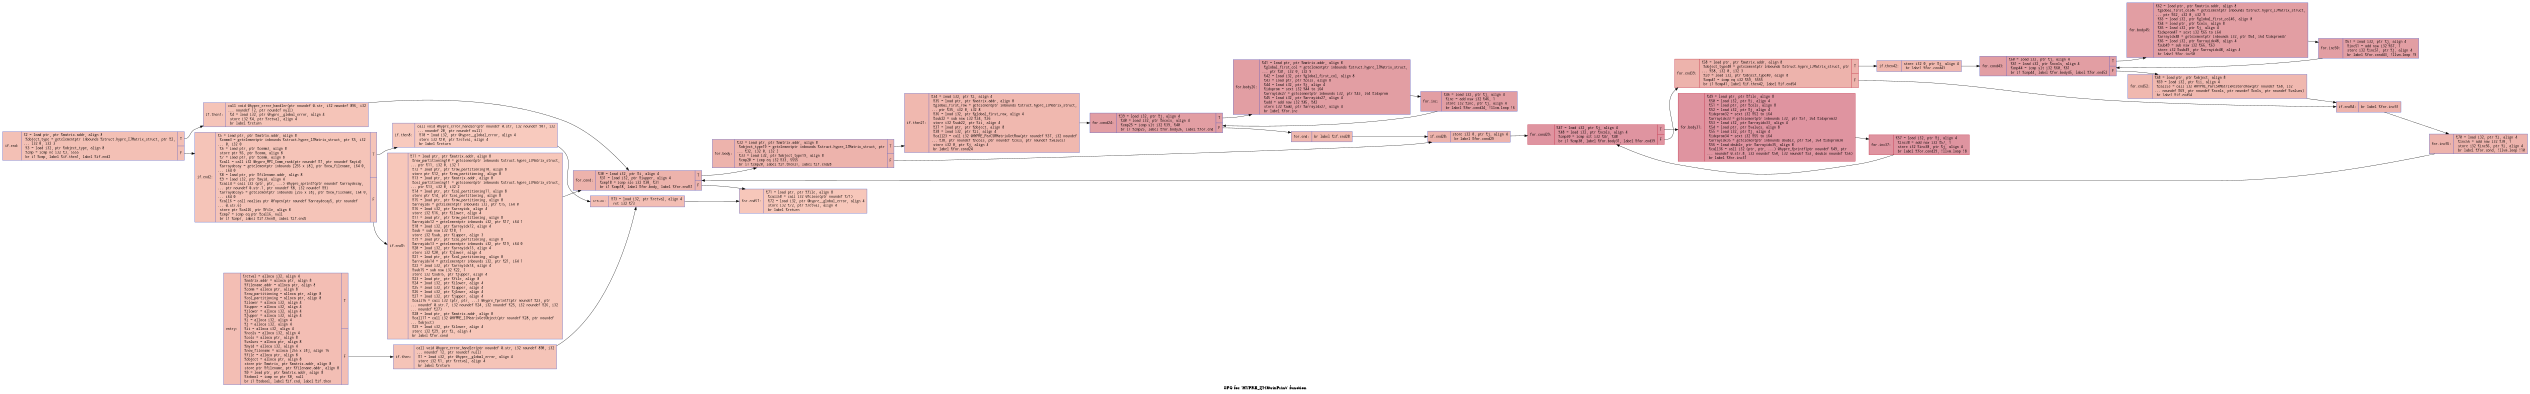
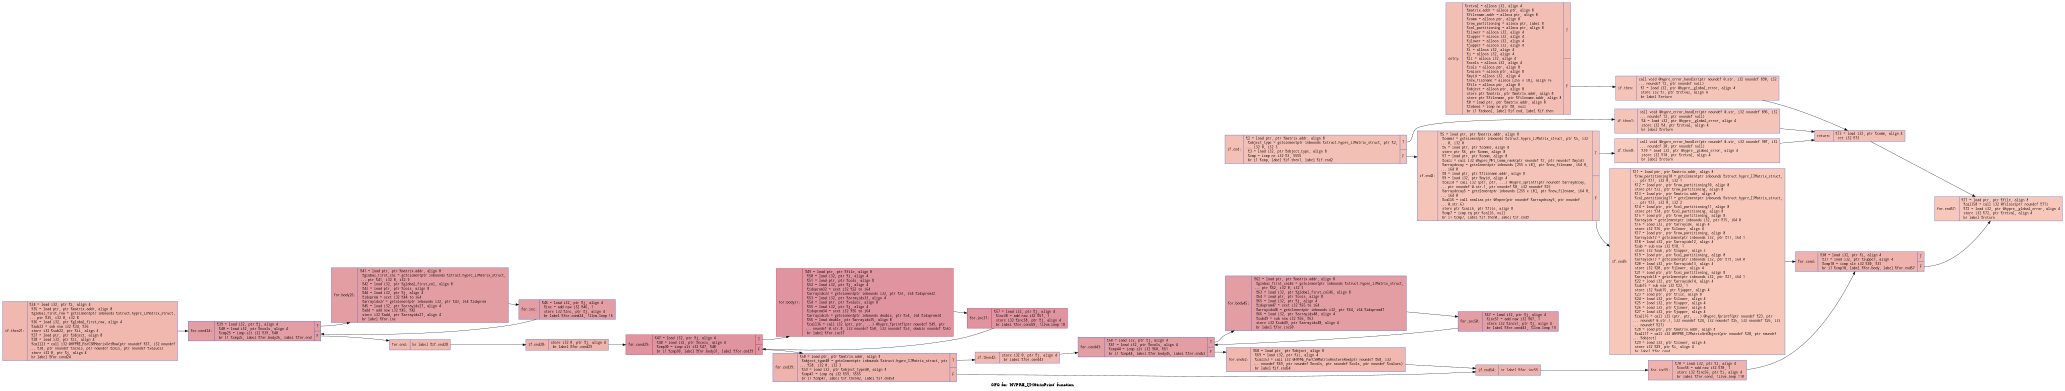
node "for.end39:": color #b70d28ff -> #3d50c3ff
edge "if.then1:" -> "for.cond:": now "if.then1:" -> "return:"
node "for.body:": removed
node "return:": text "%73 = load i32, ptr %retval, align 4" -> "%73 = load i32, ptr %comm, align 4"
node "entry:": text "%row_partitioning = alloca ptr, align 8" -> "%row_partitioning = alloca ptr, label 8"
